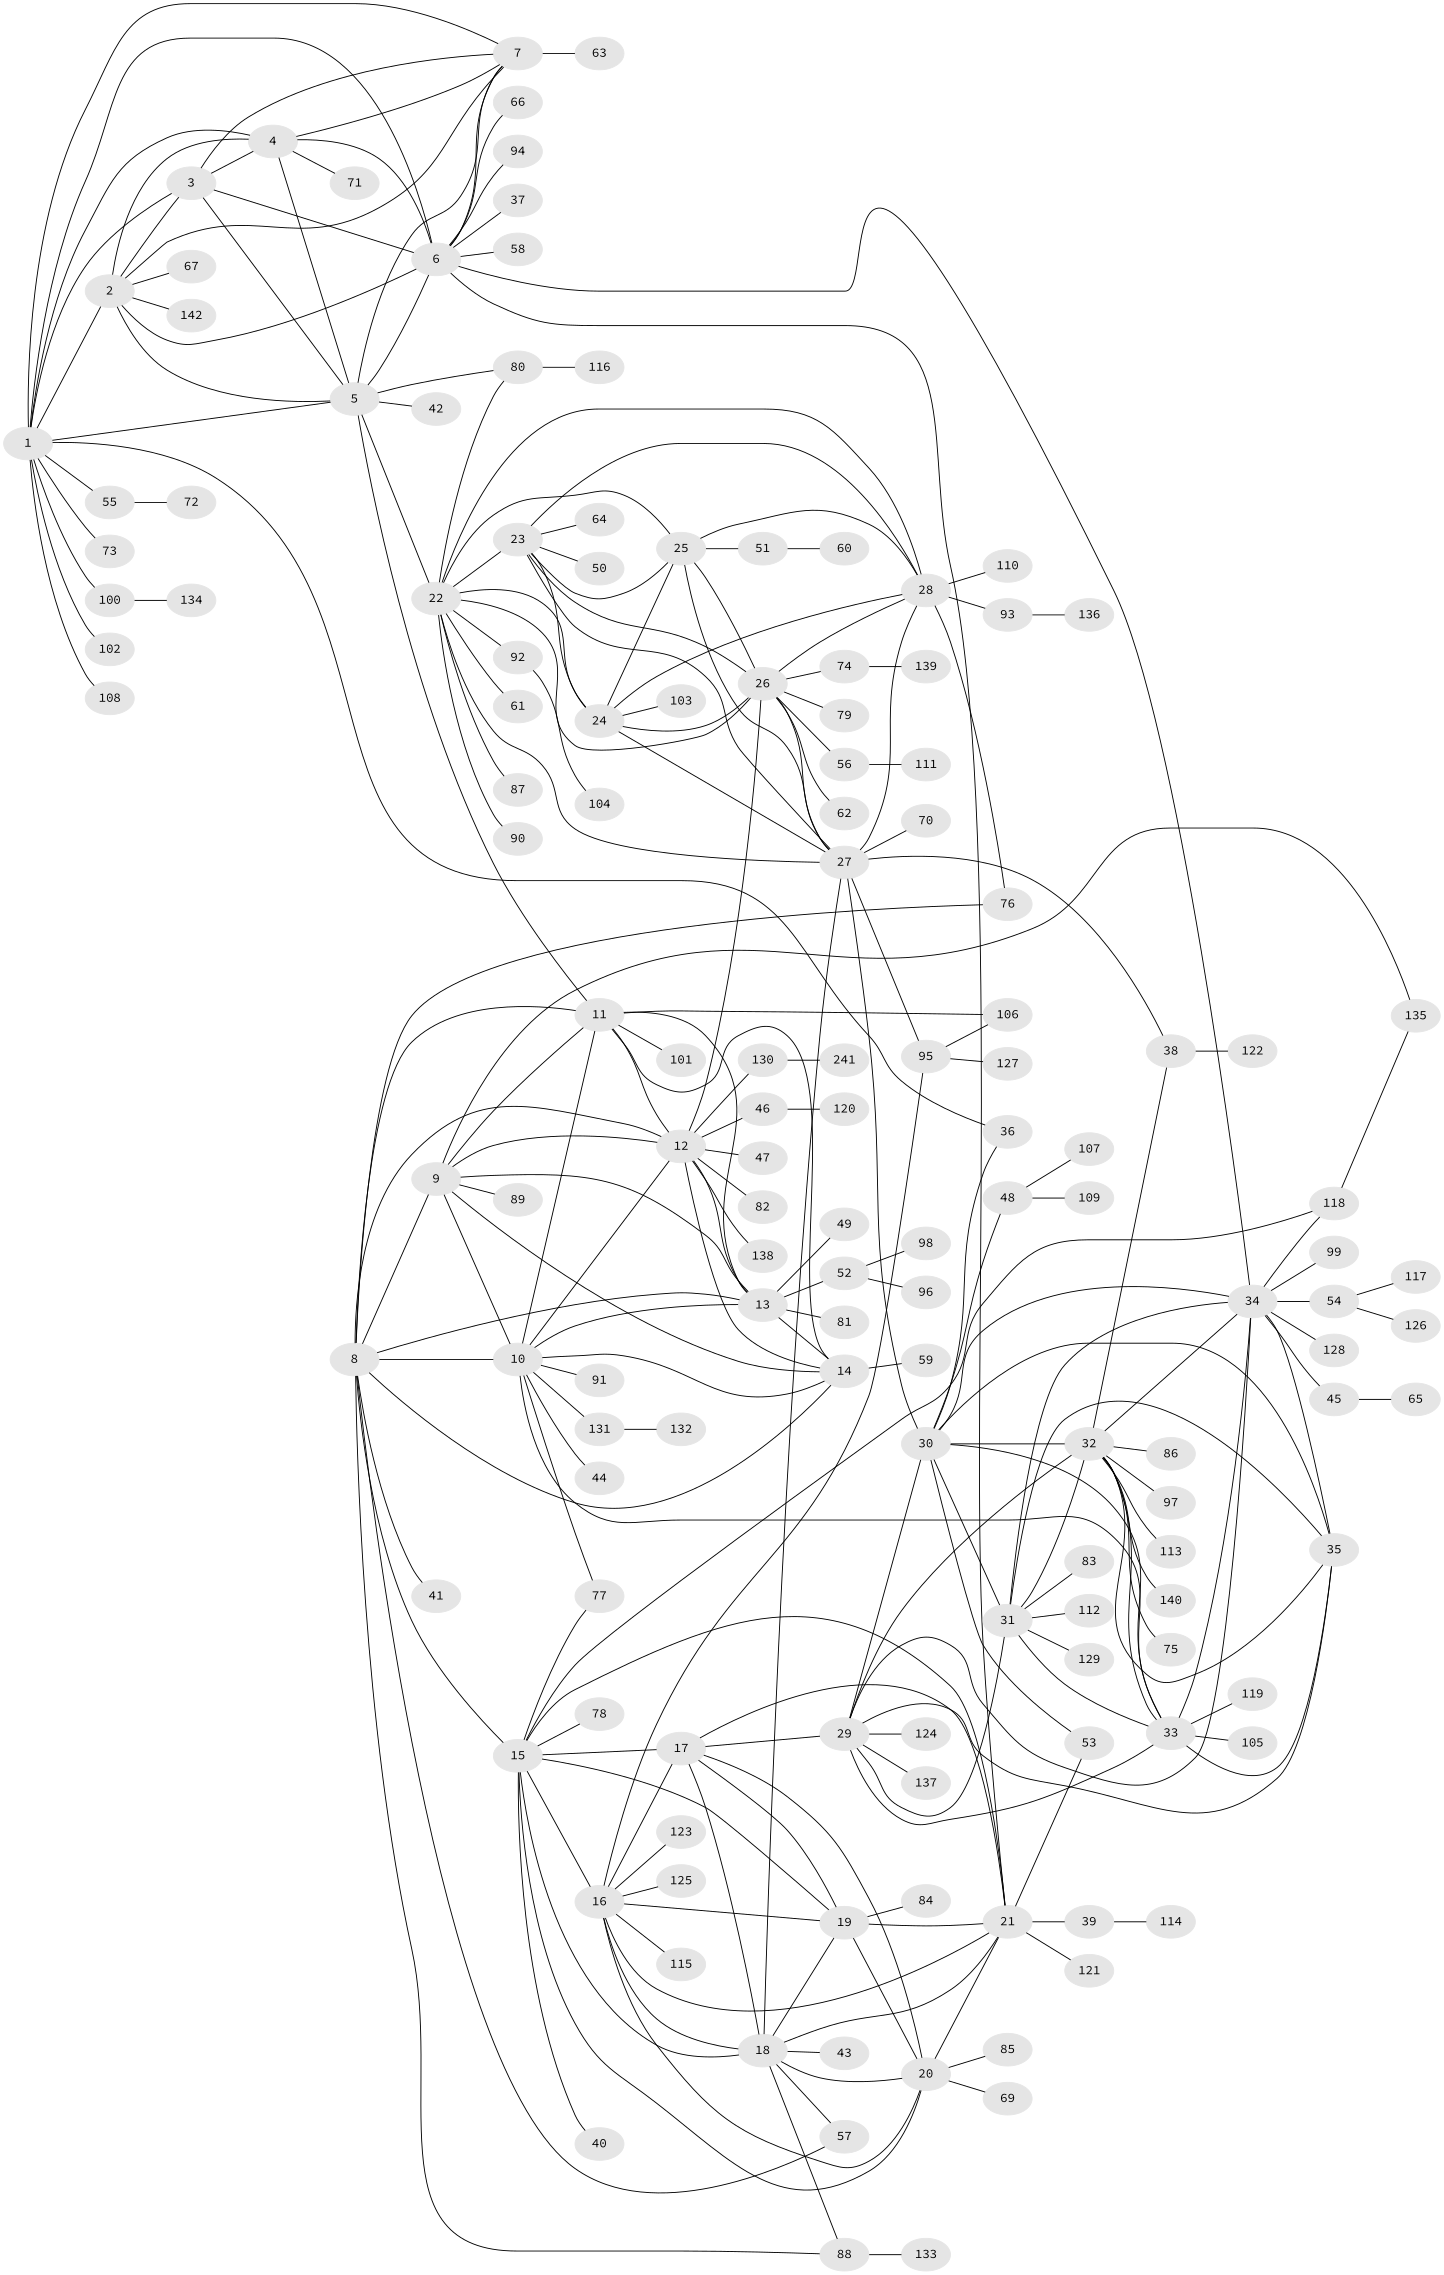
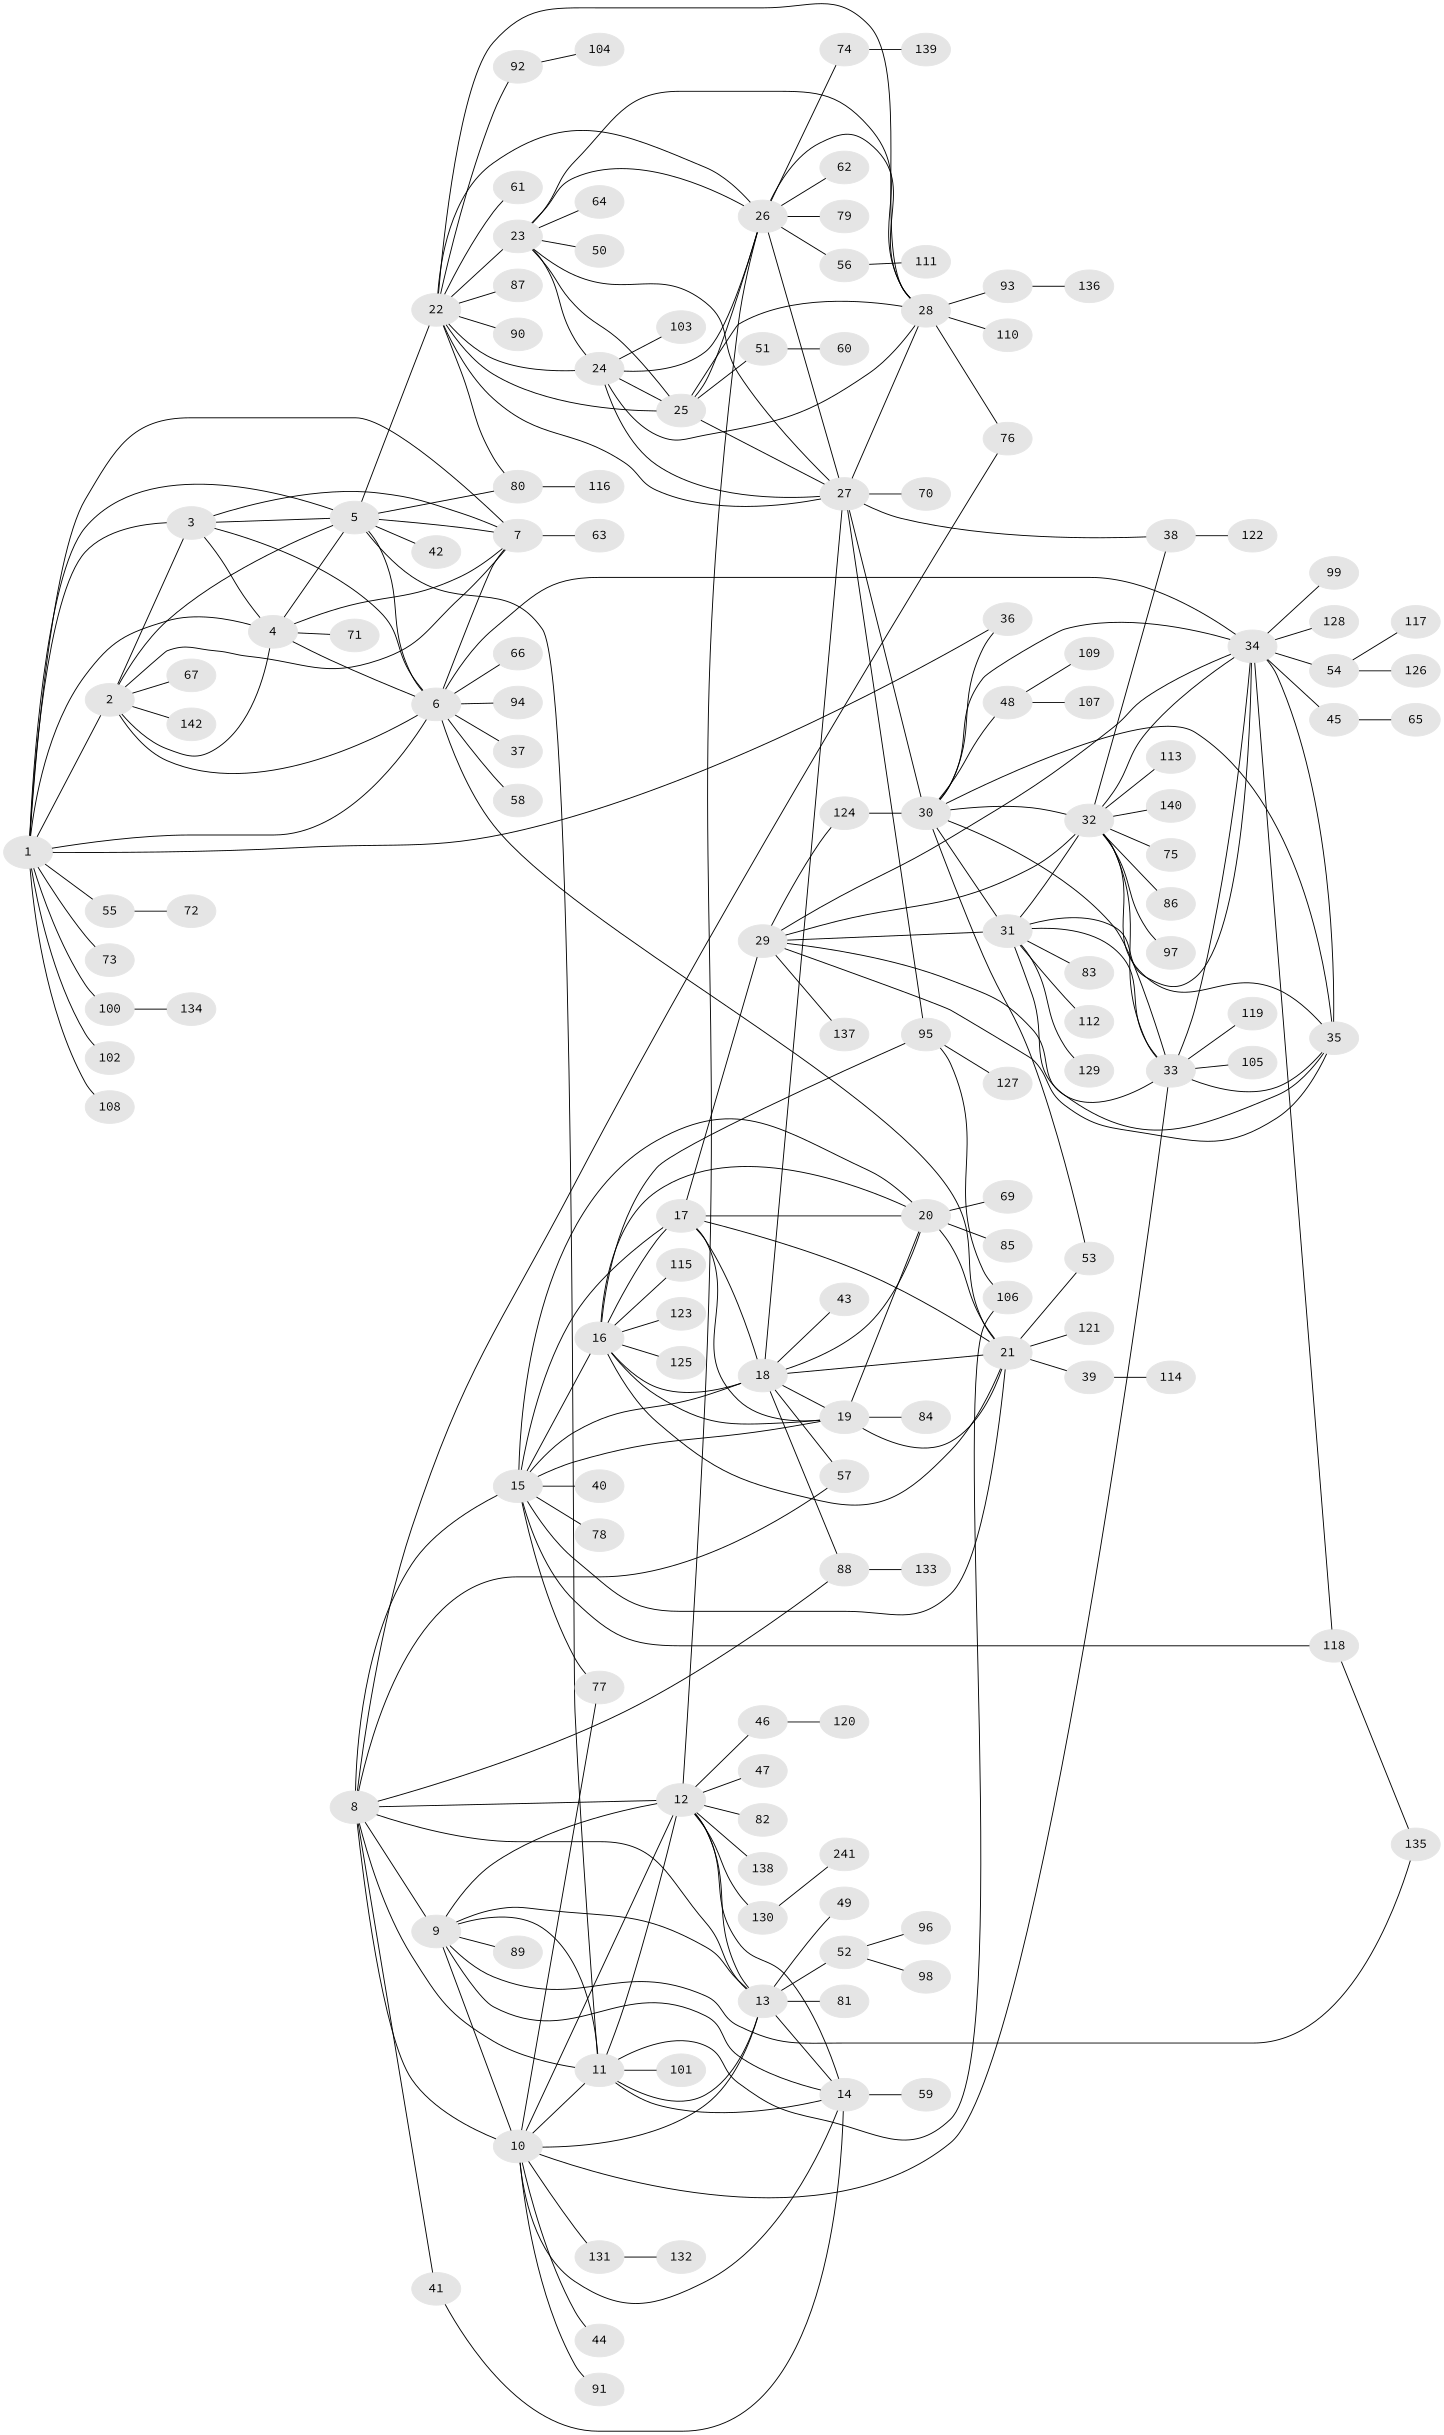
edge "8" -- "14": now "41" -- "14"
edge "30" -- "29": now "30" -- "124"
